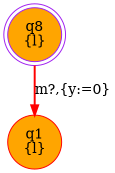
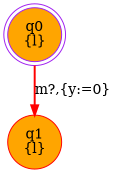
node "q8 {l}": label "q8 {l}" -> "q0 {l}"
